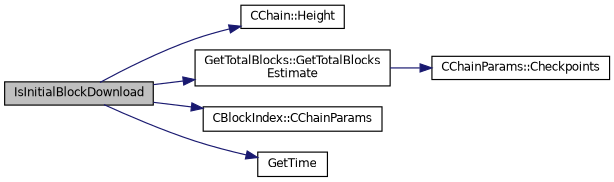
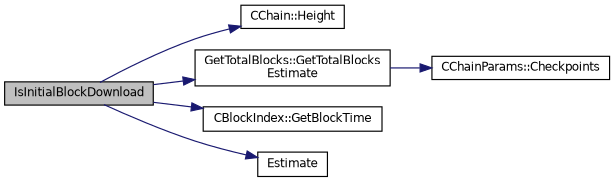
node "CBlockIndex::CChainParams": label "CBlockIndex::CChainParams" -> "CBlockIndex::GetBlockTime"
node "GetTime": label "GetTime" -> "Estimate"
